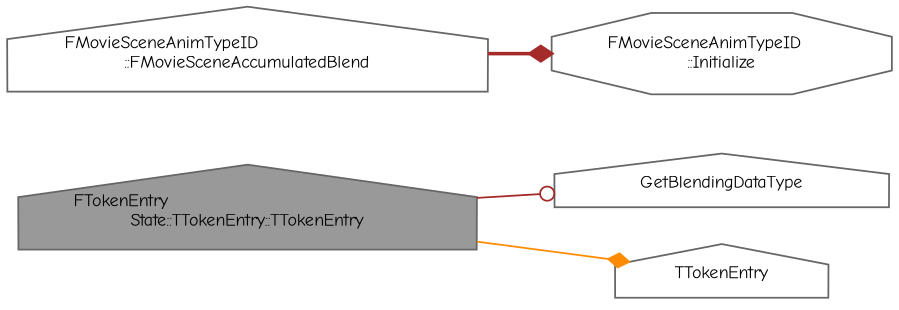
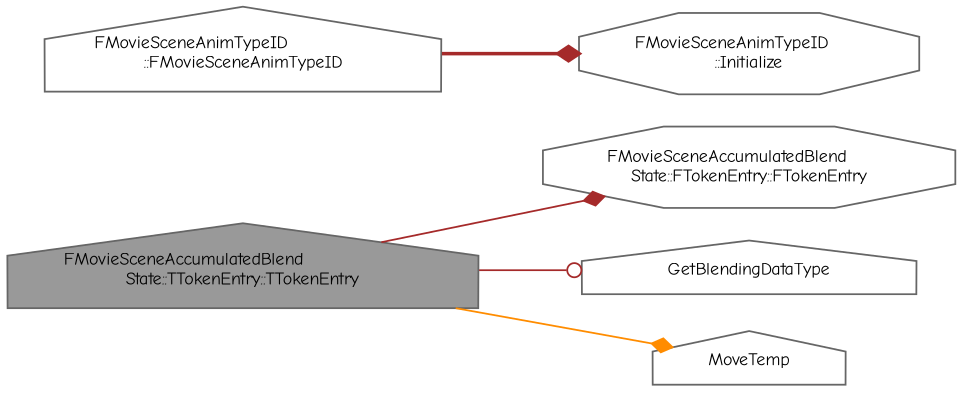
node "FMovieSceneAnimTypeID ::FMovieSceneAccumulatedBlend": label "FMovieSceneAnimTypeID ::FMovieSceneAccumulatedBlend" -> "FMovieSceneAnimTypeID ::FMovieSceneAnimTypeID"
node "FMovieSceneAccumulatedBlend State::FTokenEntry::FTokenEntry": added
node "FTokenEntry State::TTokenEntry::TTokenEntry": label "FTokenEntry State::TTokenEntry::TTokenEntry" -> "FMovieSceneAccumulatedBlend State::TTokenEntry::TTokenEntry"
node "TTokenEntry": label "TTokenEntry" -> "MoveTemp"
